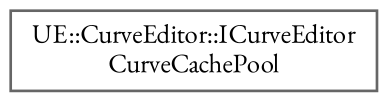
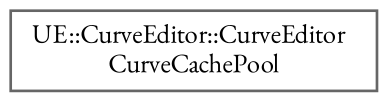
node "UE::CurveEditor::ICurveEditor CurveCachePool": label "UE::CurveEditor::ICurveEditor CurveCachePool" -> "UE::CurveEditor::CurveEditor CurveCachePool"
